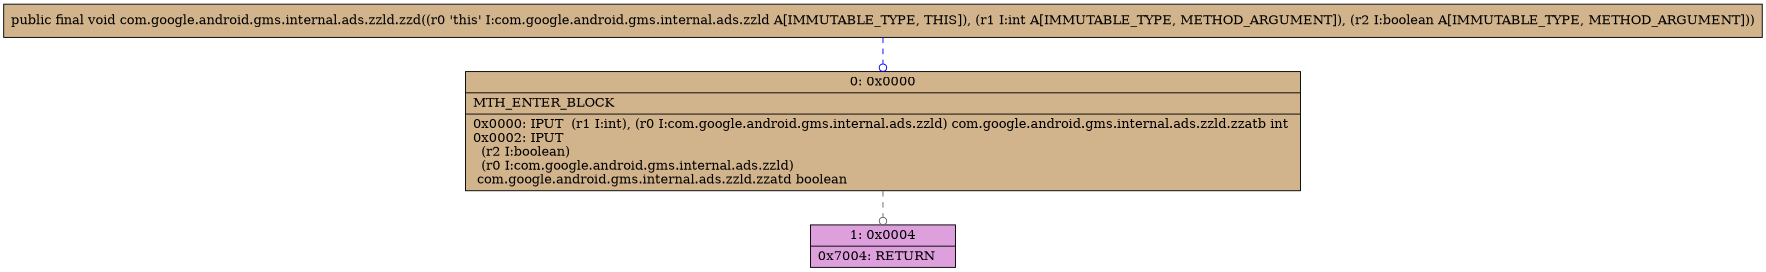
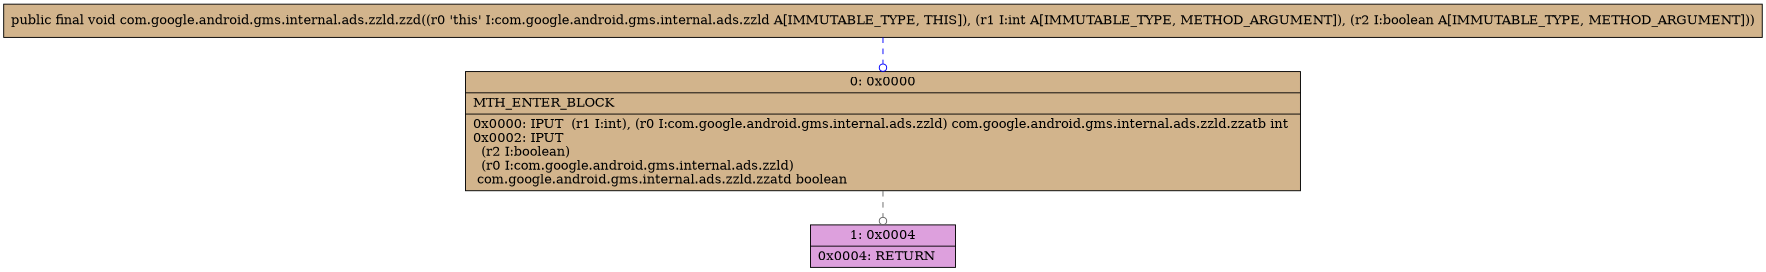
node "1: 0x0004": text "0x7004: RETURN" -> "0x0004: RETURN"
